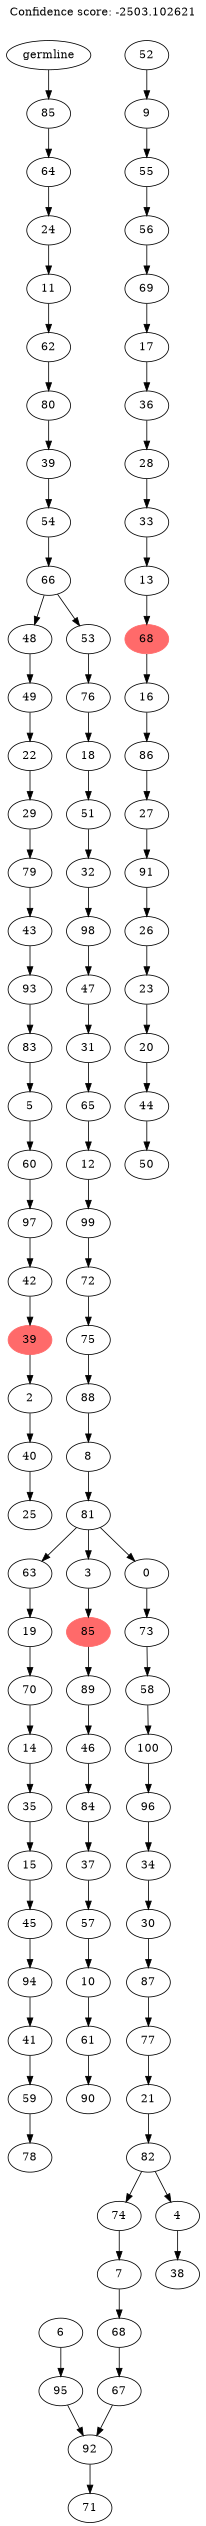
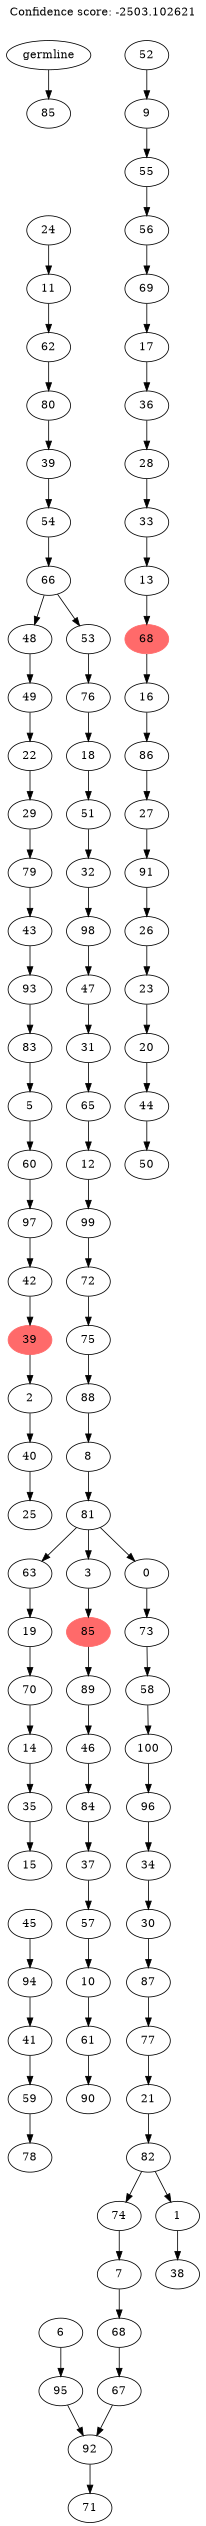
node "64": removed
edge "15" -> "45": removed
node "4": label "4" -> "1"
